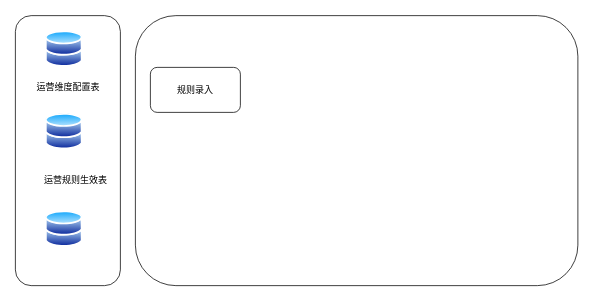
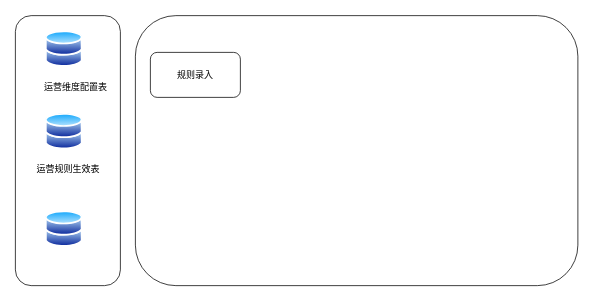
node "运营维度配置表": moved (68, 87) -> (75, 87)
node "规则录入": moved (195, 90) -> (195, 75)
node "运营规则生效表": moved (75, 180) -> (68, 169)
